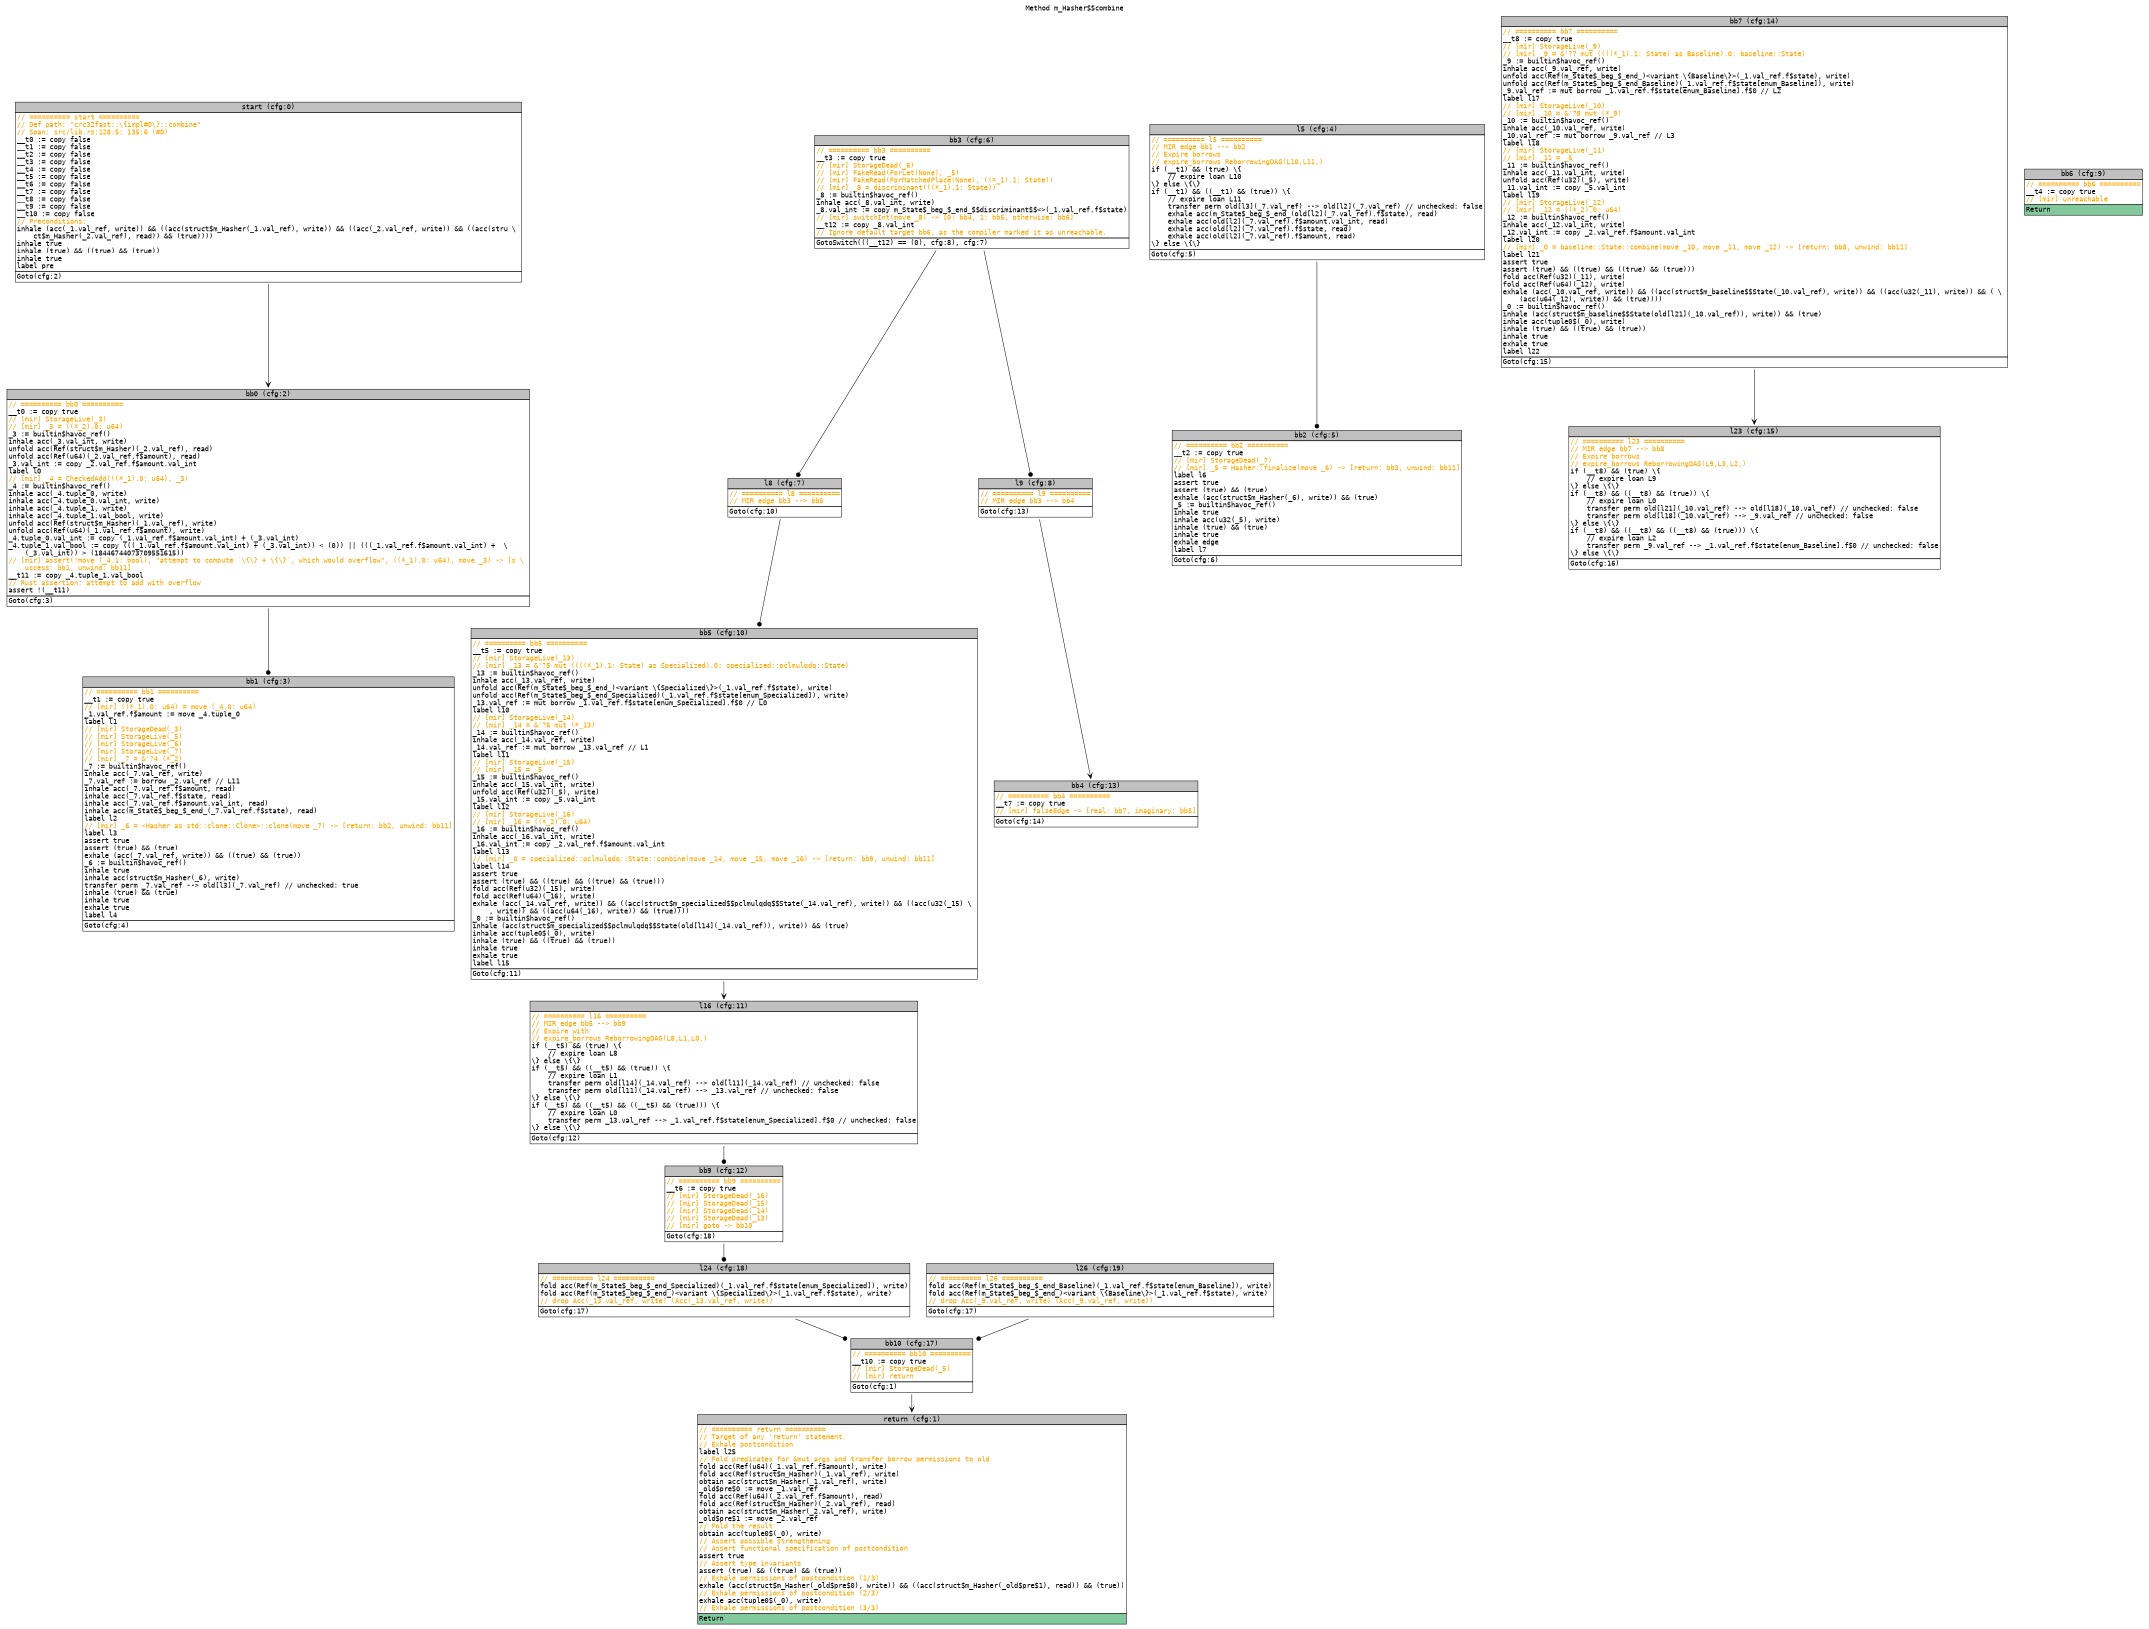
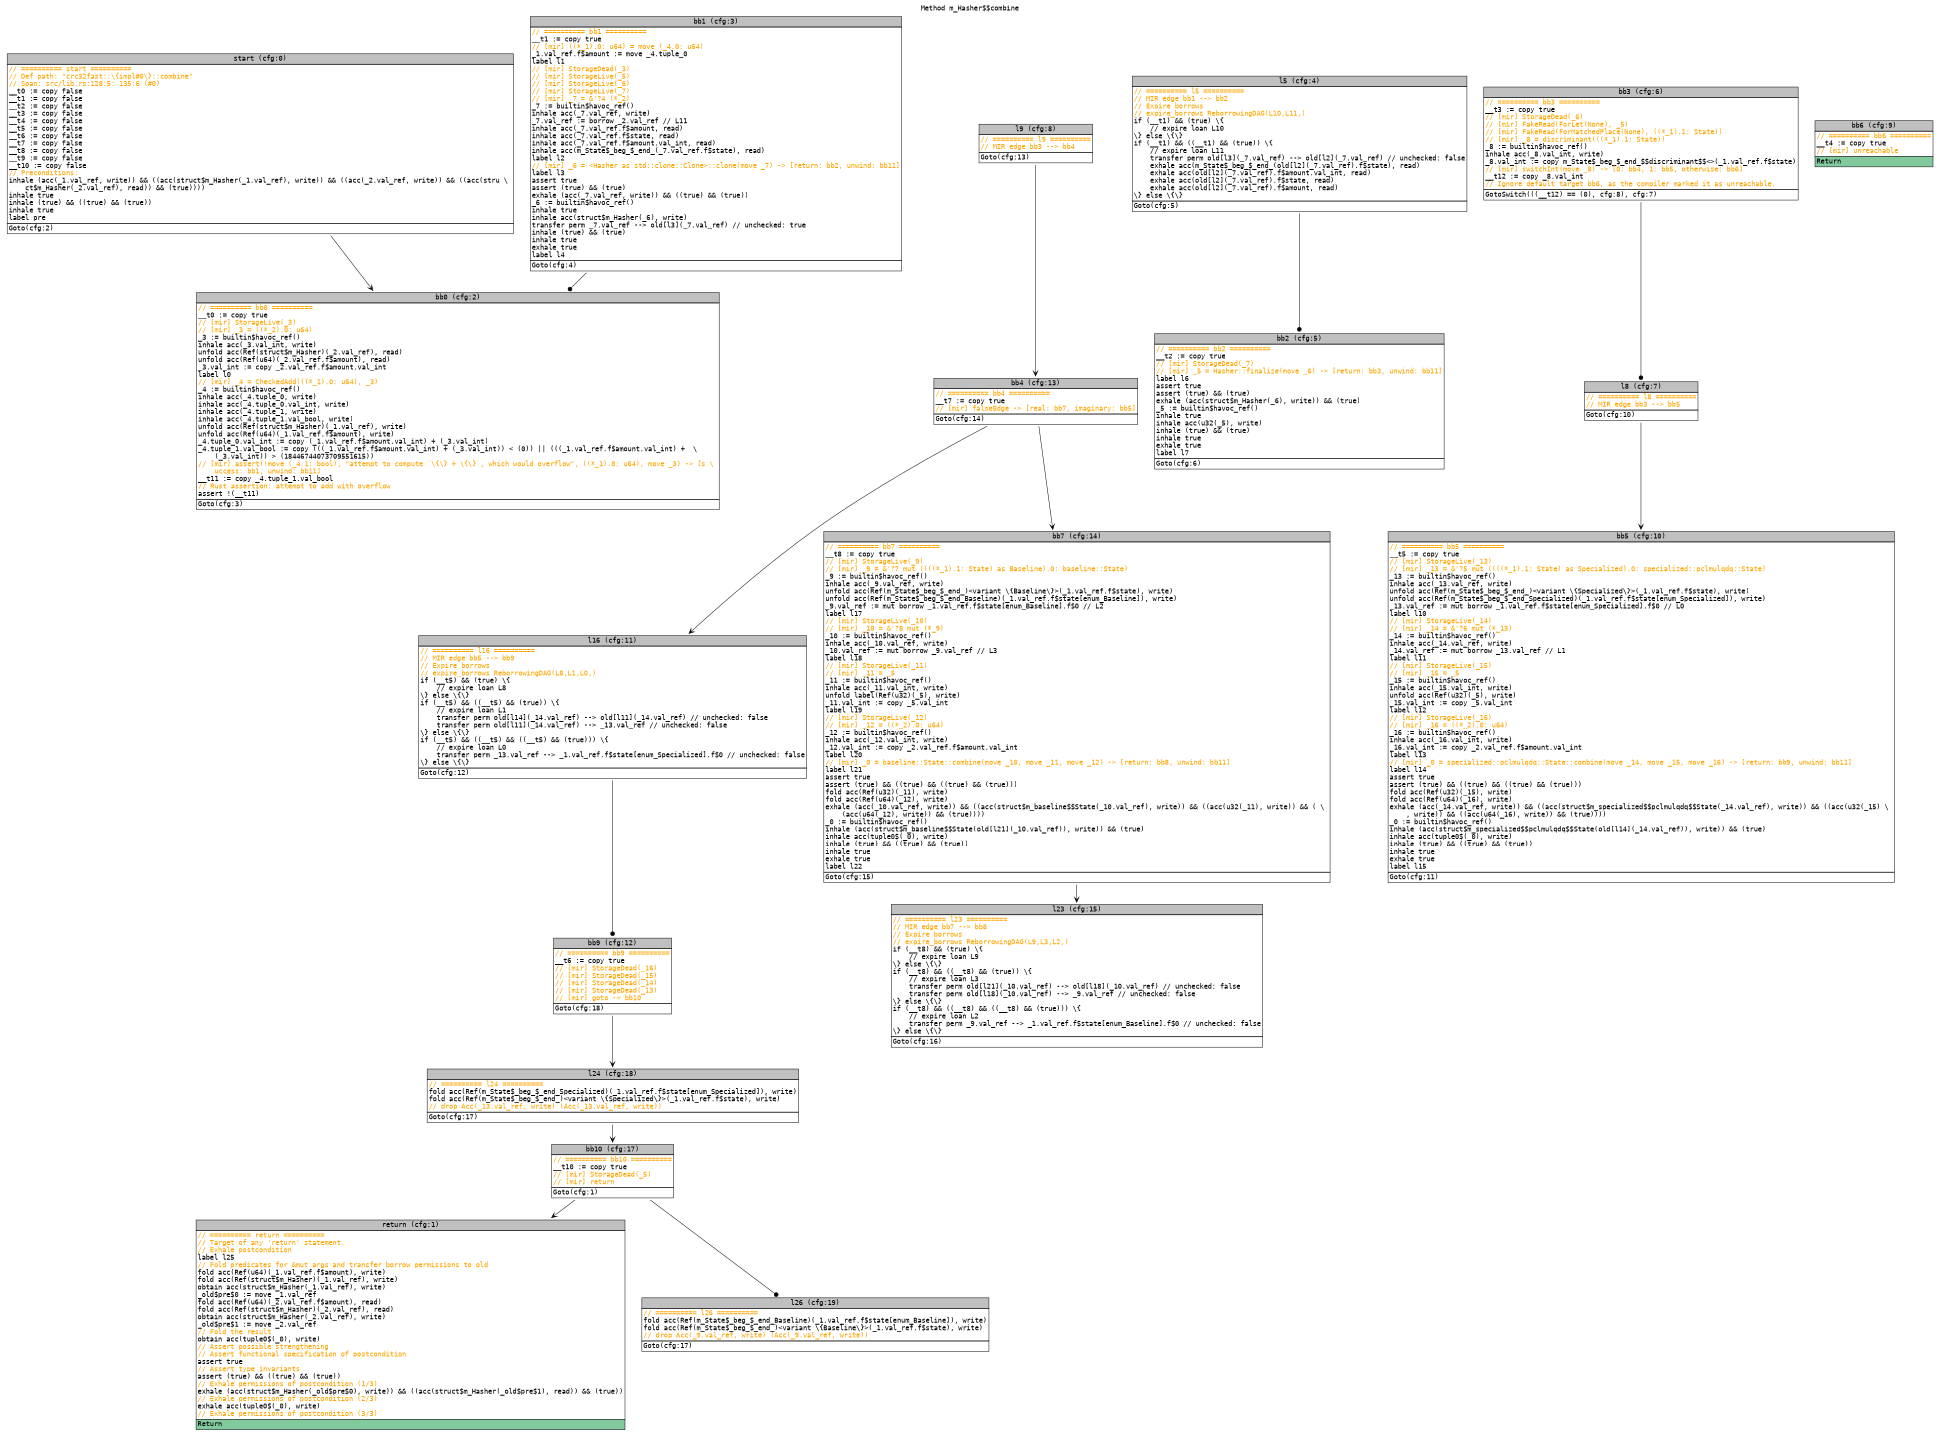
node "bb7 (cfg:14)": text "unfold acc(Ref(u32)(_5), write)" -> "unfold label(Ref(u32)(_5), write)"
edge "bb3 (cfg:6)" -> "l9 (cfg:8)": removed
edge "bb4 (cfg:13)" -> "bb7 (cfg:14)": added
node "l23 (cfg:15)": text "// expire loan L0" -> "// expire loan L3"
node "bb2 (cfg:5)": text "exhale edge" -> "exhale true"
edge "l8 (cfg:7)" -> "bb5 (cfg:10)": arrowhead dot -> vee
edge "bb0 (cfg:2)" -> "bb1 (cfg:3)": reversed
edge "bb5 (cfg:10)" -> "l16 (cfg:11)": now "bb4 (cfg:13)" -> "l16 (cfg:11)"
node "l16 (cfg:11)": text "// Expire with" -> "// Expire borrows"
edge "bb9 (cfg:12)" -> "l24 (cfg:18)": arrowhead dot -> vee
edge "l24 (cfg:18)" -> "bb10 (cfg:17)": arrowhead dot -> vee
edge "l26 (cfg:19)" -> "bb10 (cfg:17)": reversed
